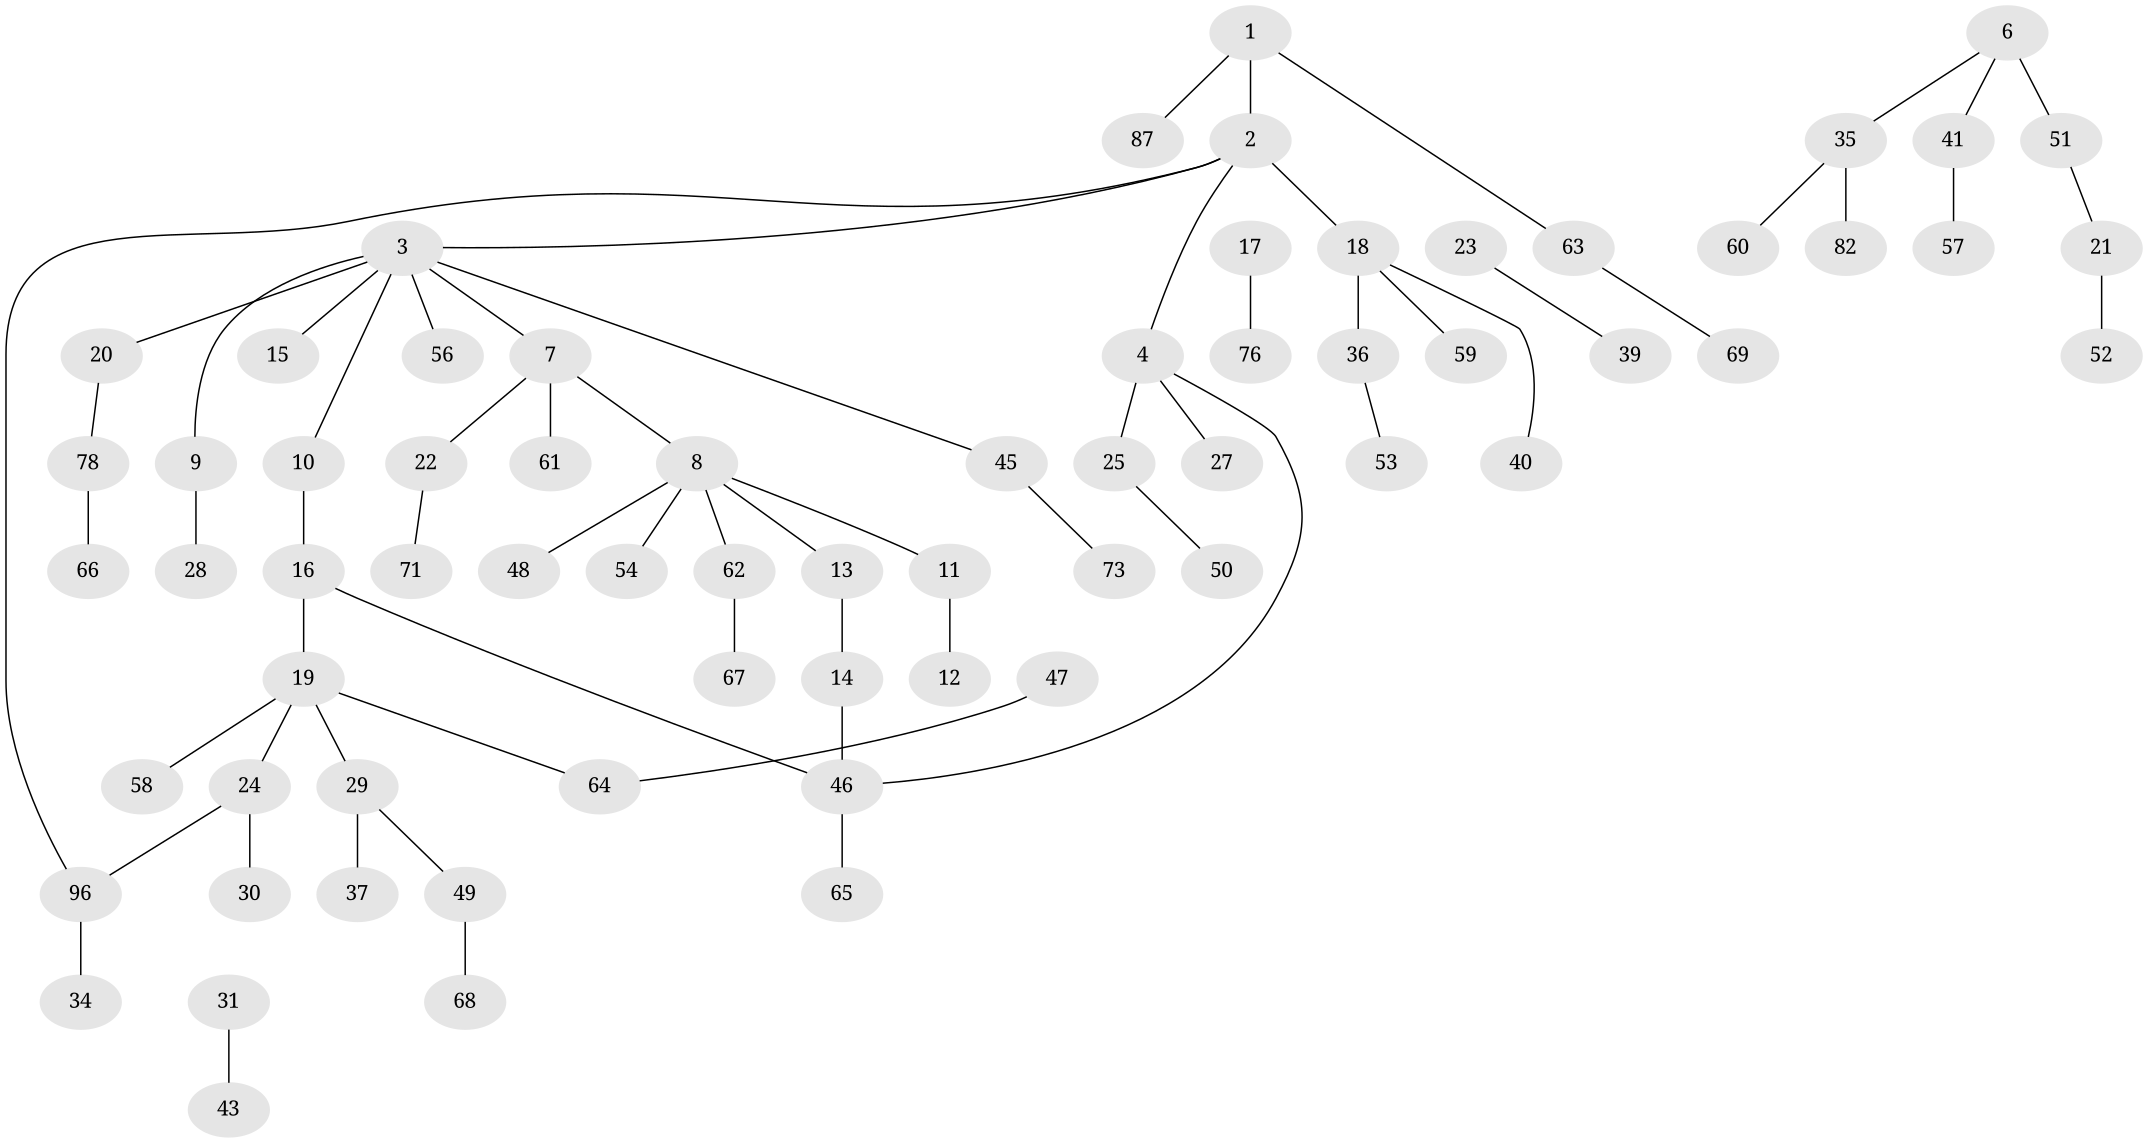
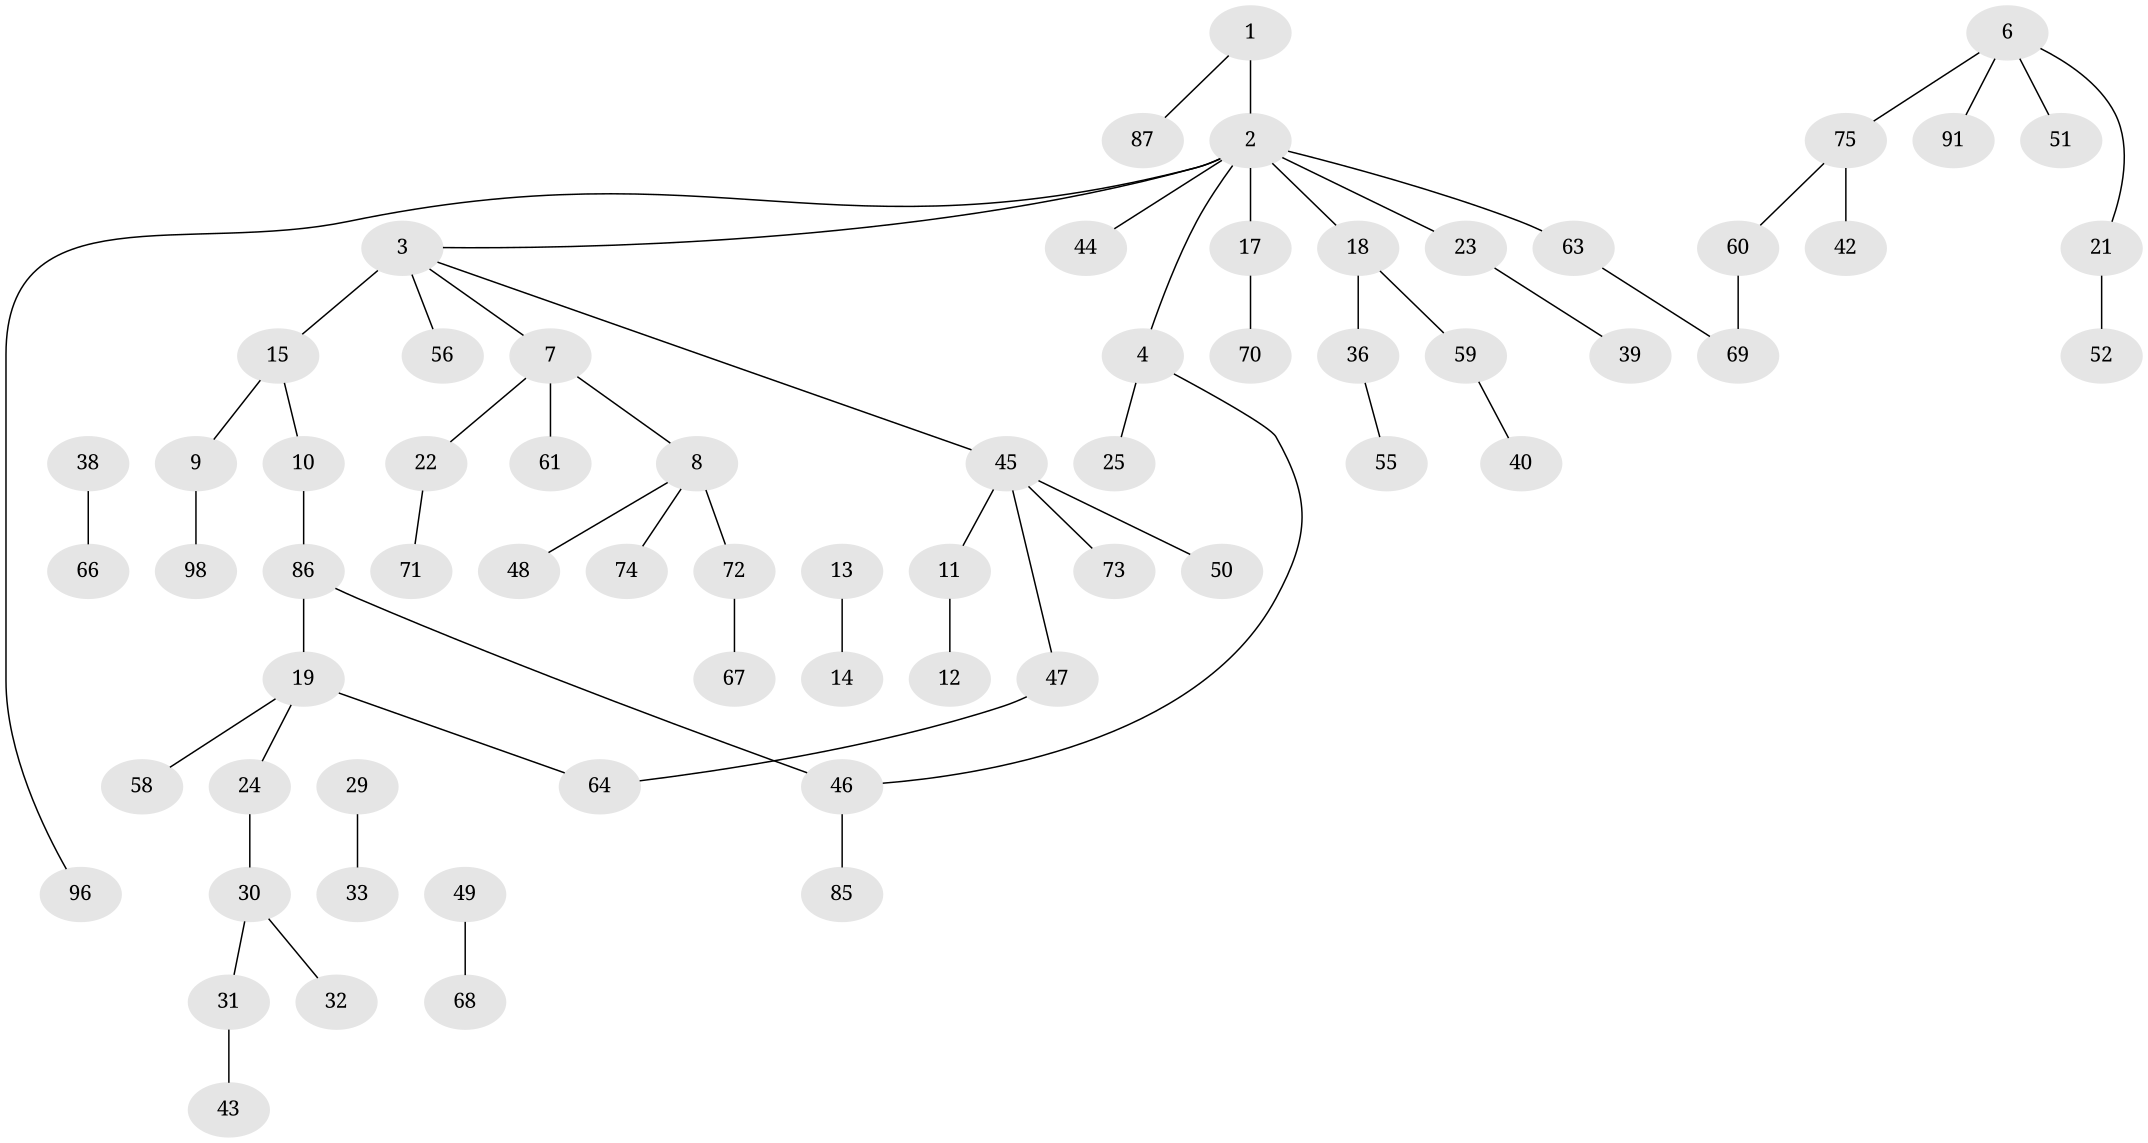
edge "1" -- "63": now "2" -- "63"
node "35": label "35" -> "75"
node "41": label "41" -> "91"
edge "2" -- "23": added
edge "51" -- "21": now "6" -- "21"
edge "2" -- "17": added
node "44": added
node "82": label "82" -> "42"
node "57": removed
edge "60" -- "69": added
edge "18" -- "40": now "59" -- "40"
edge "3" -- "9": now "15" -- "9"
node "20": removed
edge "3" -- "10": now "15" -- "10"
node "76": label "76" -> "70"
node "78": label "78" -> "38"
node "27": removed
node "53": label "53" -> "55"
edge "8" -- "11": now "45" -- "11"
edge "25" -- "50": now "45" -- "50"
edge "8" -- "13": removed
node "28": label "28" -> "98"
node "16": label "16" -> "86"
node "54": label "54" -> "74"
node "62": label "62" -> "72"
edge "45" -- "47": added
edge "19" -- "29": removed
edge "14" -- "46": removed
edge "29" -- "49": removed
edge "24" -- "96": removed
node "37": label "37" -> "33"
node "65": label "65" -> "85"
edge "30" -- "31": added
node "34": removed
node "32": added
